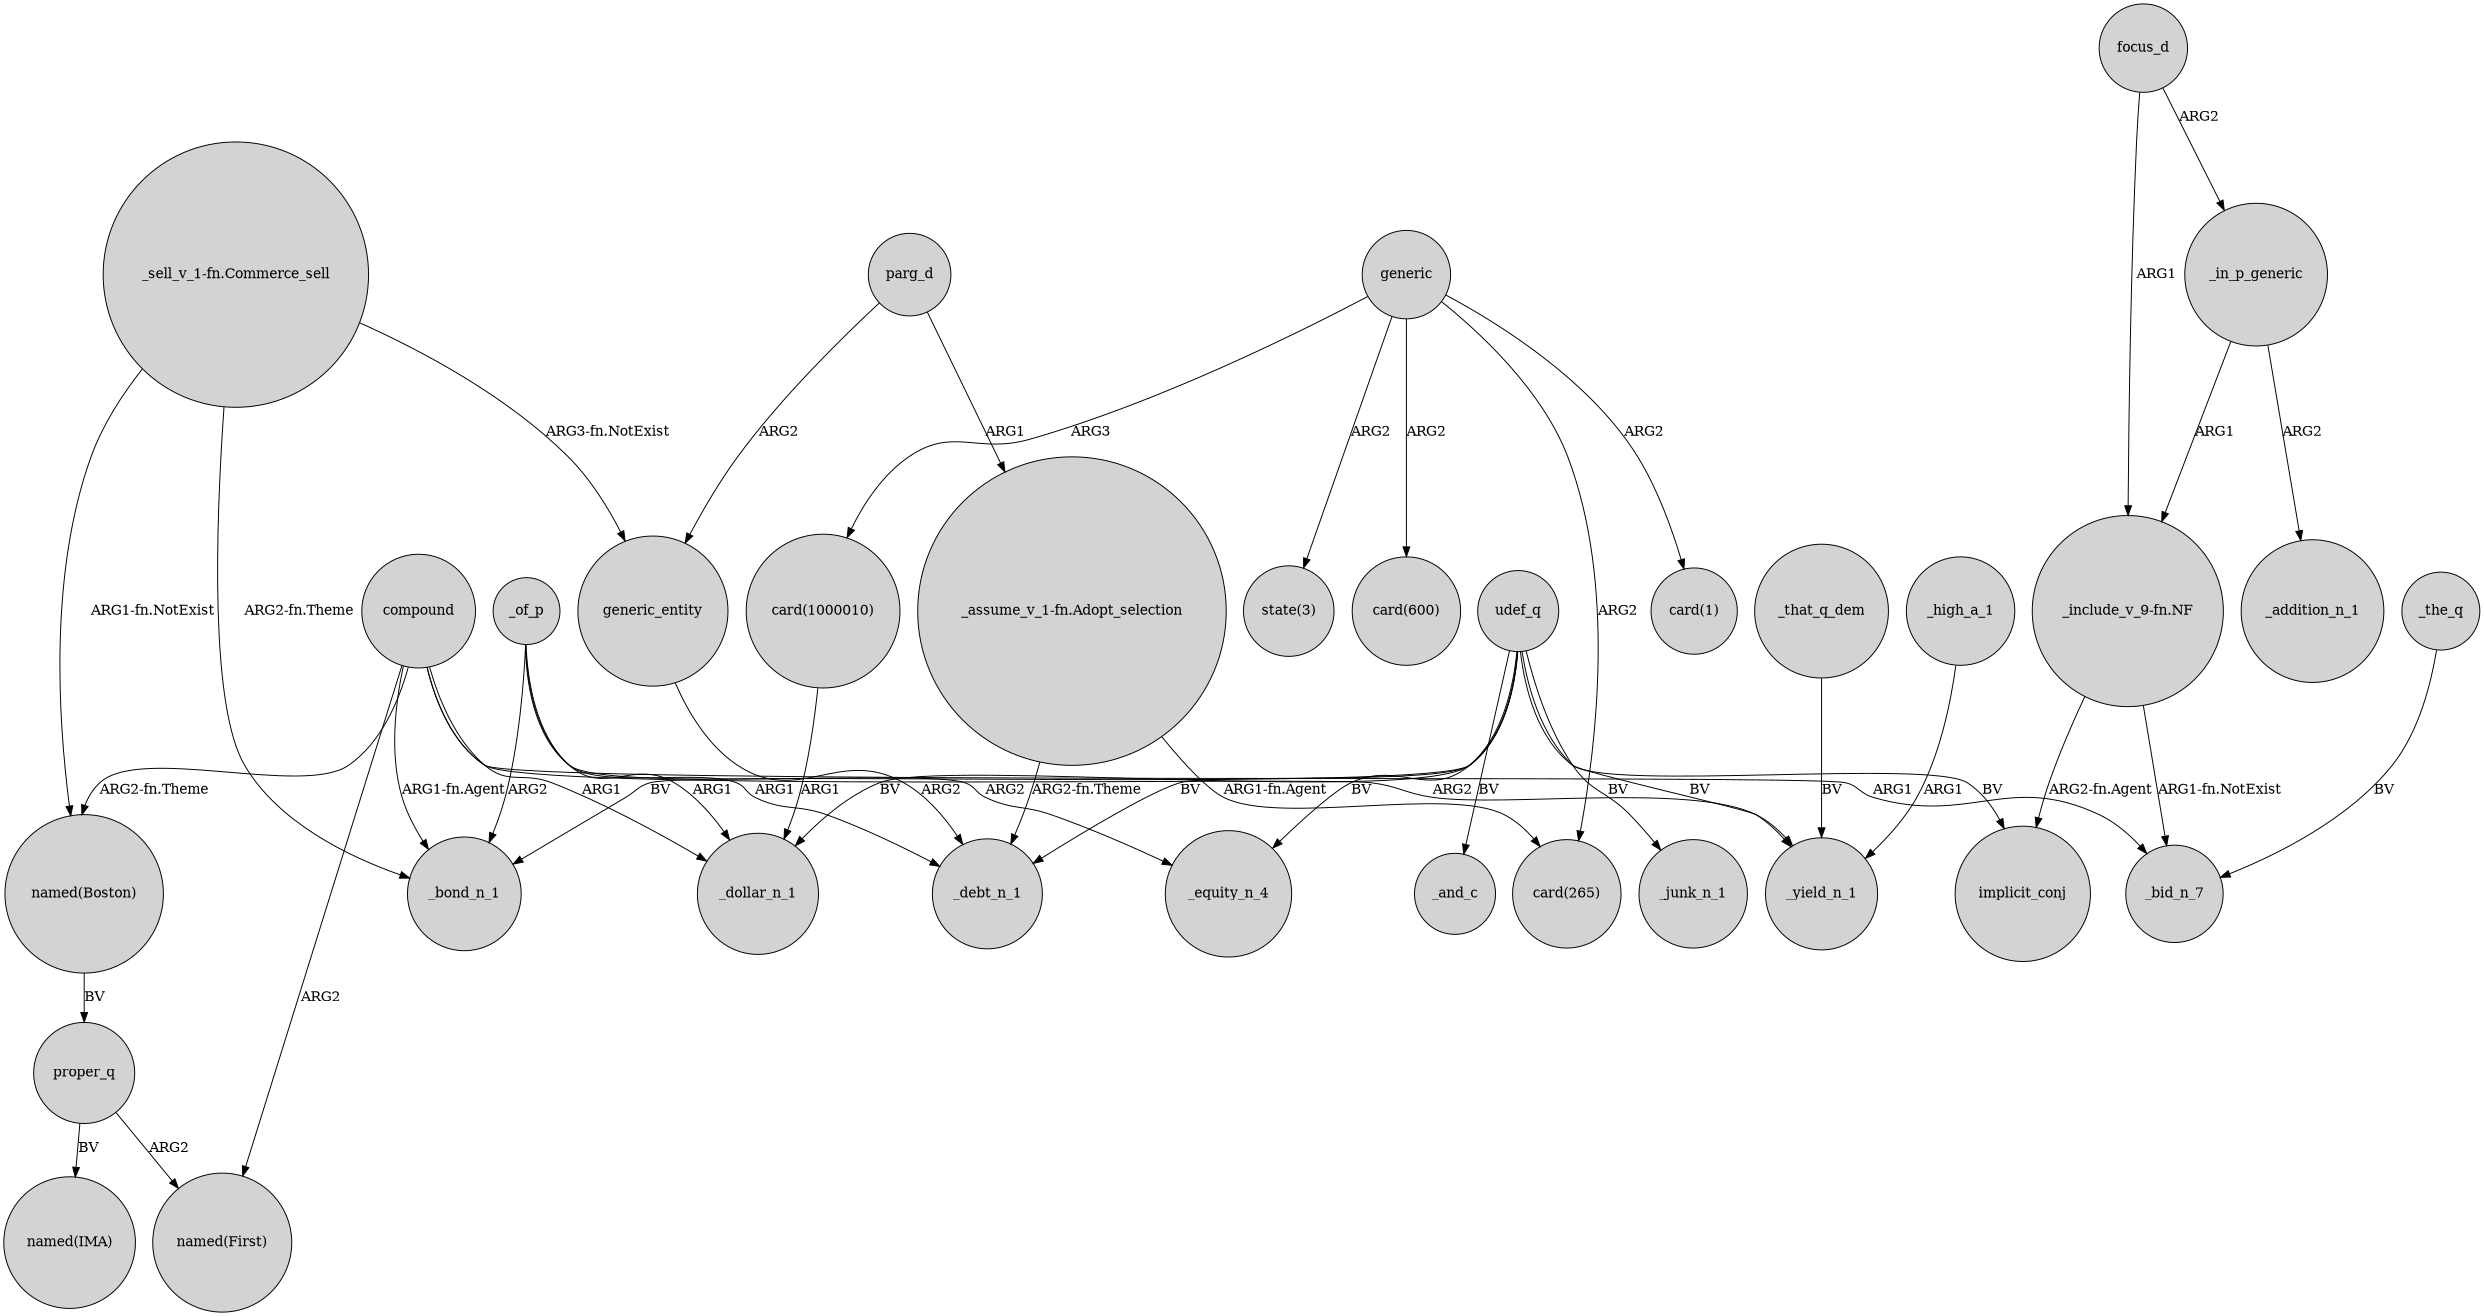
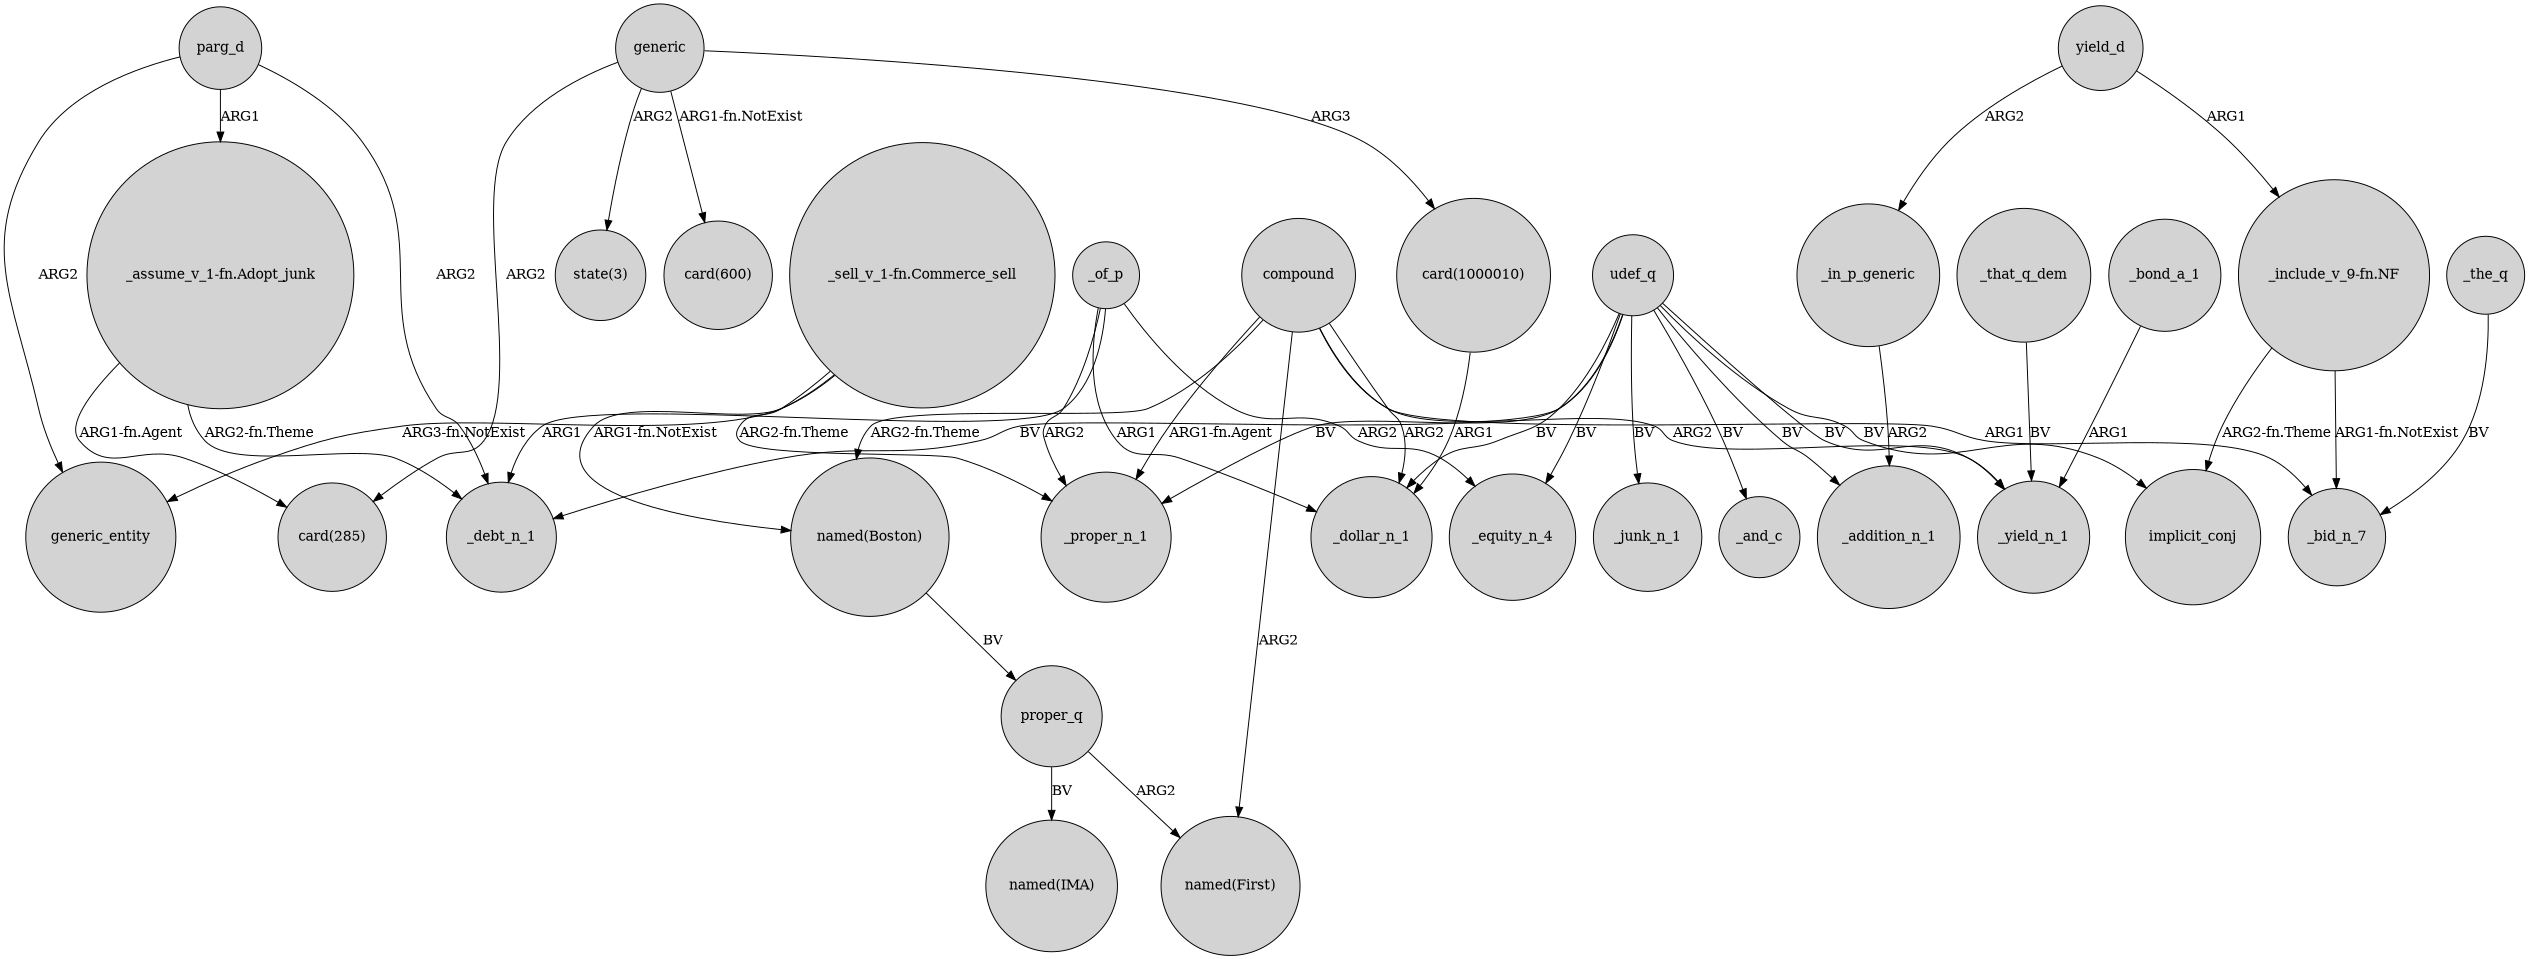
node "focus_d": label "focus_d" -> "yield_d"
edge "udef_q" -> "_addition_n_1": added, label "BV"
edge "_in_p_generic" -> "_include_v_9-fn.NF": removed, label "ARG1"
edge "generic" -> "card(600)": label "ARG2" -> "ARG1-fn.NotExist"
node "_assume_v_1-fn.Adopt_selection": label "_assume_v_1-fn.Adopt_selection" -> "_assume_v_1-fn.Adopt_junk"
node "card(1)": removed
node "_high_a_1": label "_high_a_1" -> "_bond_a_1"
edge "generic_entity" -> "_debt_n_1": now "parg_d" -> "_debt_n_1"
edge "compound" -> "_dollar_n_1": label "ARG1" -> "ARG2"
edge "_include_v_9-fn.NF" -> "implicit_conj": label "ARG2-fn.Agent" -> "ARG2-fn.Theme"
node "_bond_n_1": label "_bond_n_1" -> "_proper_n_1"
node "card(265)": label "card(265)" -> "card(285)"
